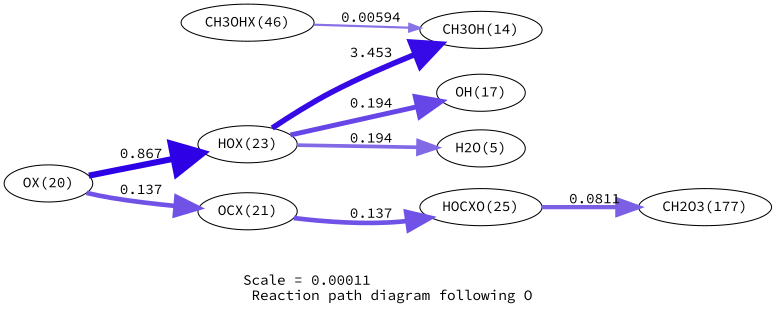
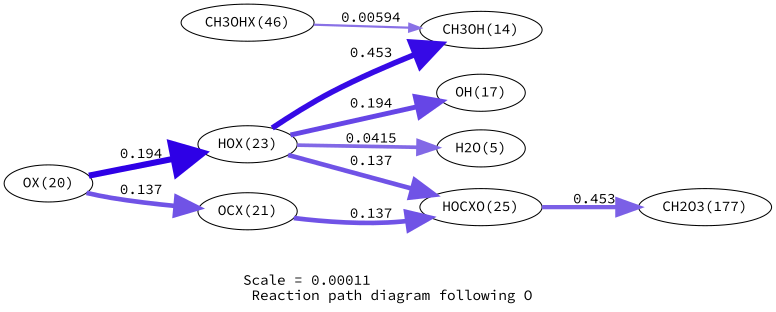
edge "HOX(23)" -> "CH3OH(14)": label " 3.453" -> " 0.453"
edge "HOX(23)" -> "H2O(5)": label " 0.194" -> " 0.0415"
edge "OX(20)" -> "HOX(23)": label " 0.867" -> " 0.194"
edge "HOX(23)" -> "HOCXO(25)": added, label "0.137"
edge "HOCXO(25)" -> "CH2O3(177)": label " 0.0811" -> " 0.453"
